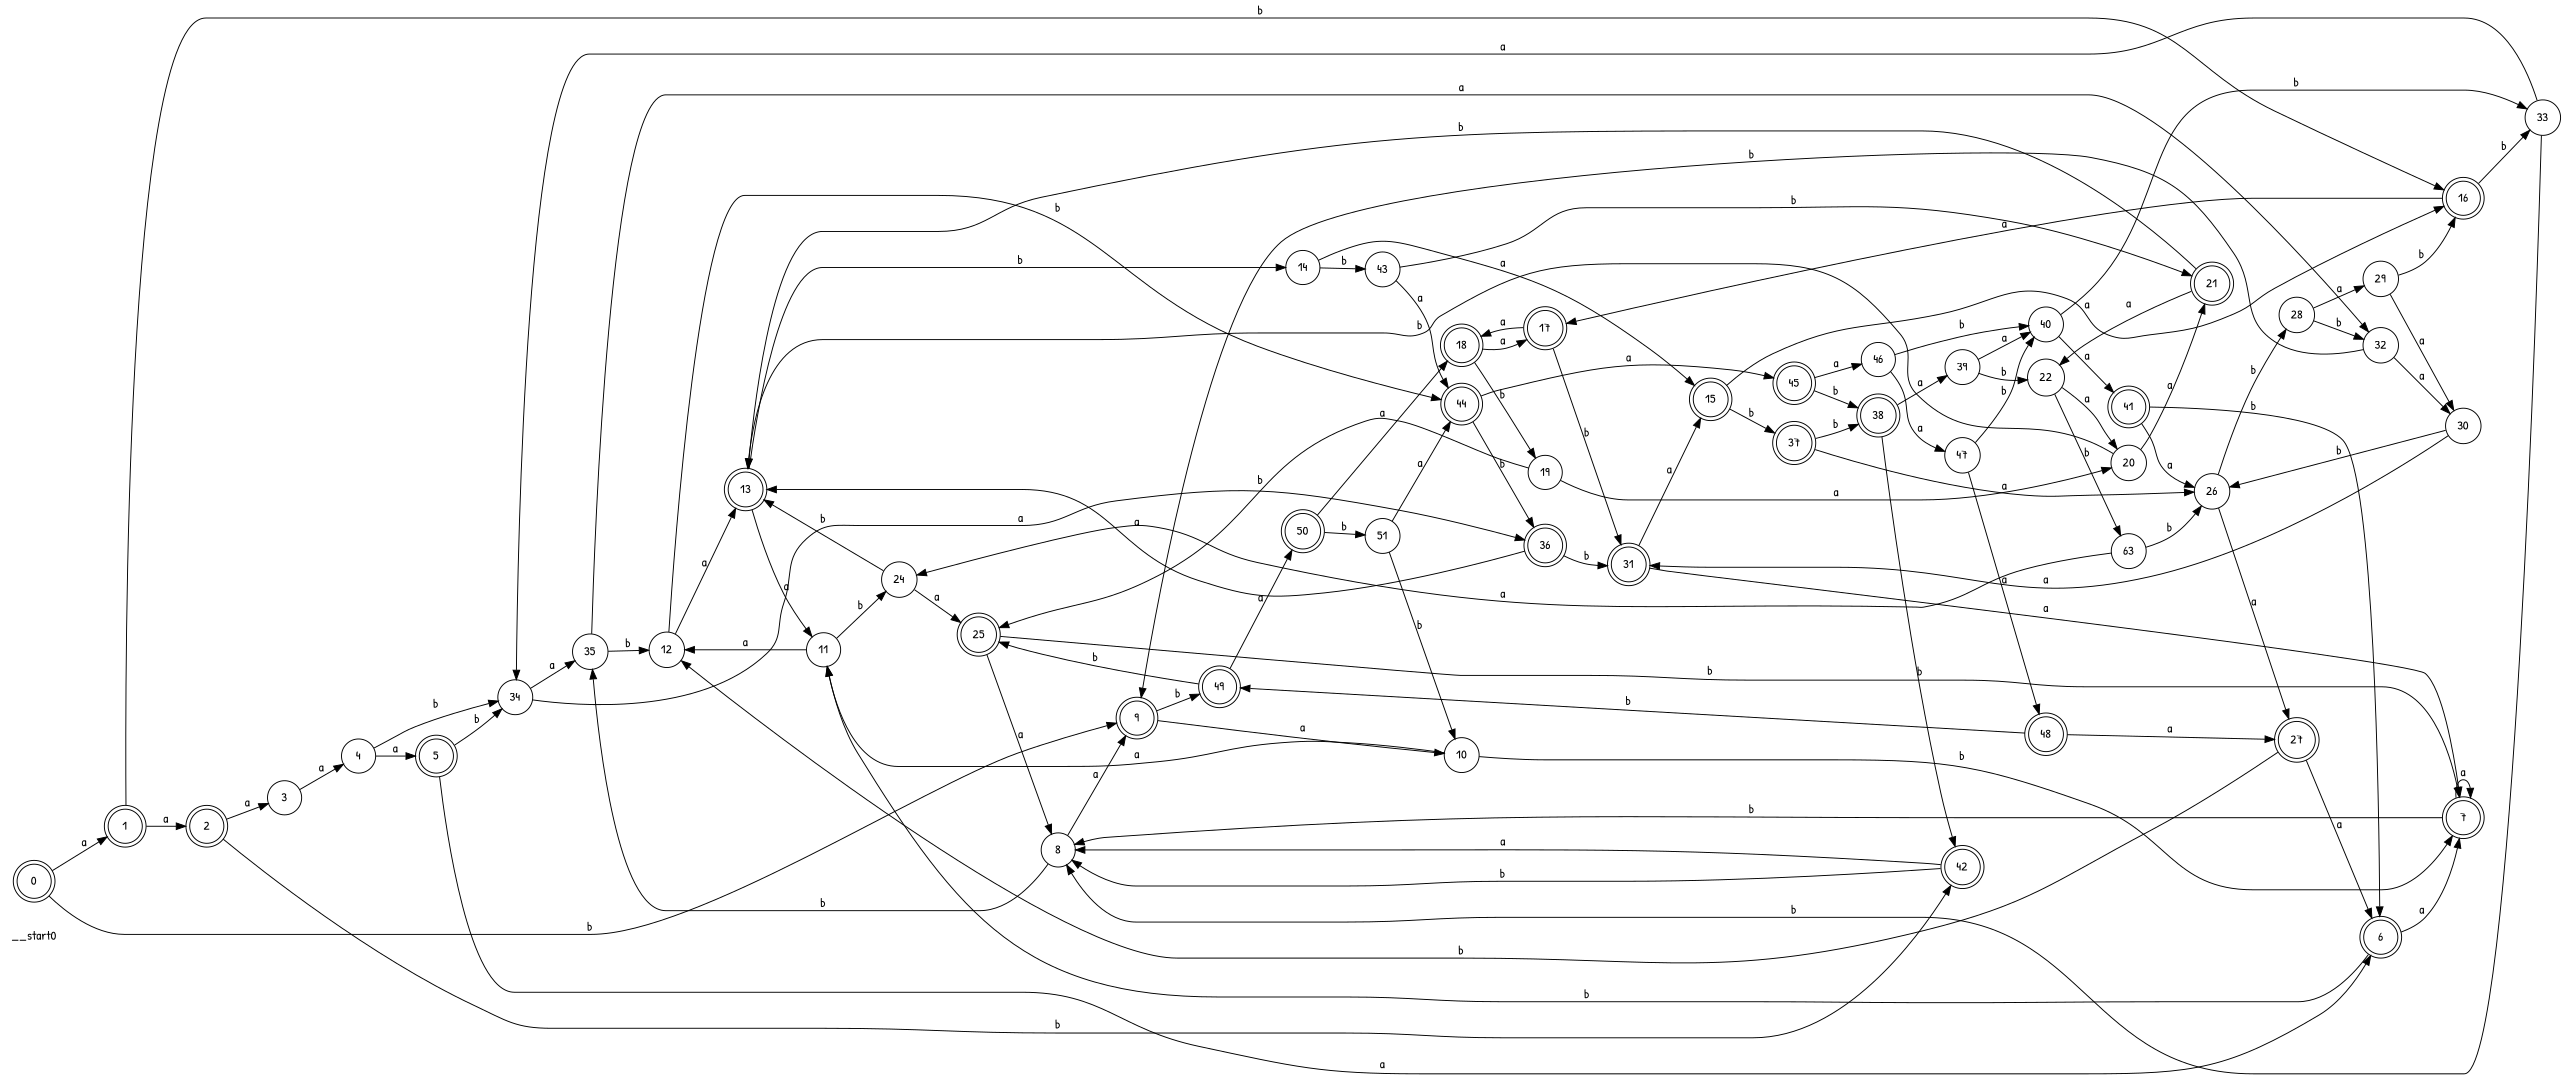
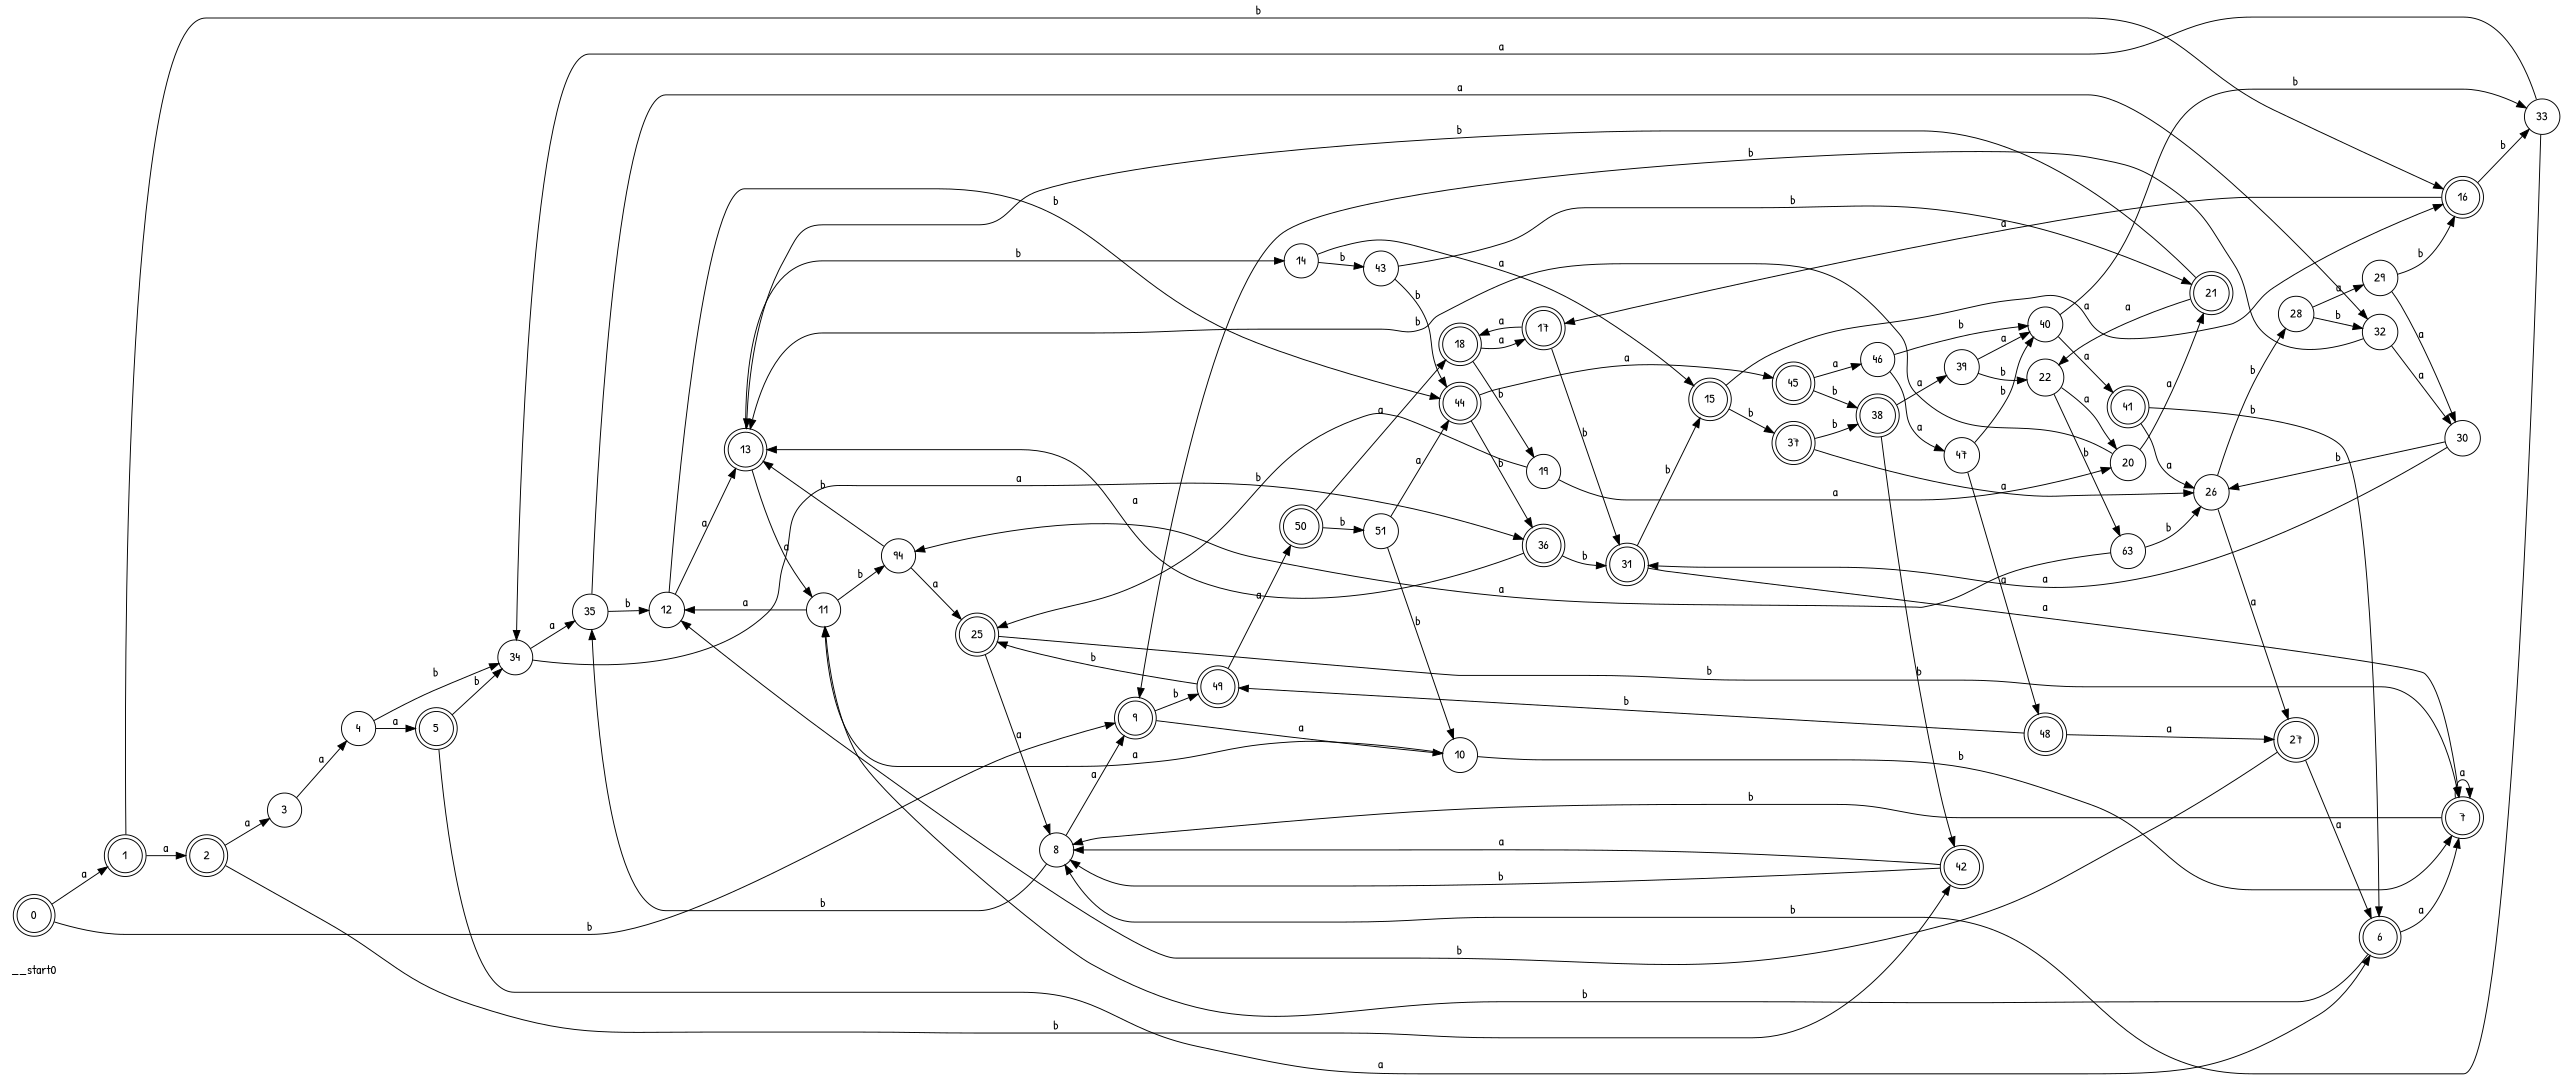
edge "43" -> "44": label "a" -> "b"
edge "31" -> "15": label "a" -> "b"
node "24": label "24" -> "94"
